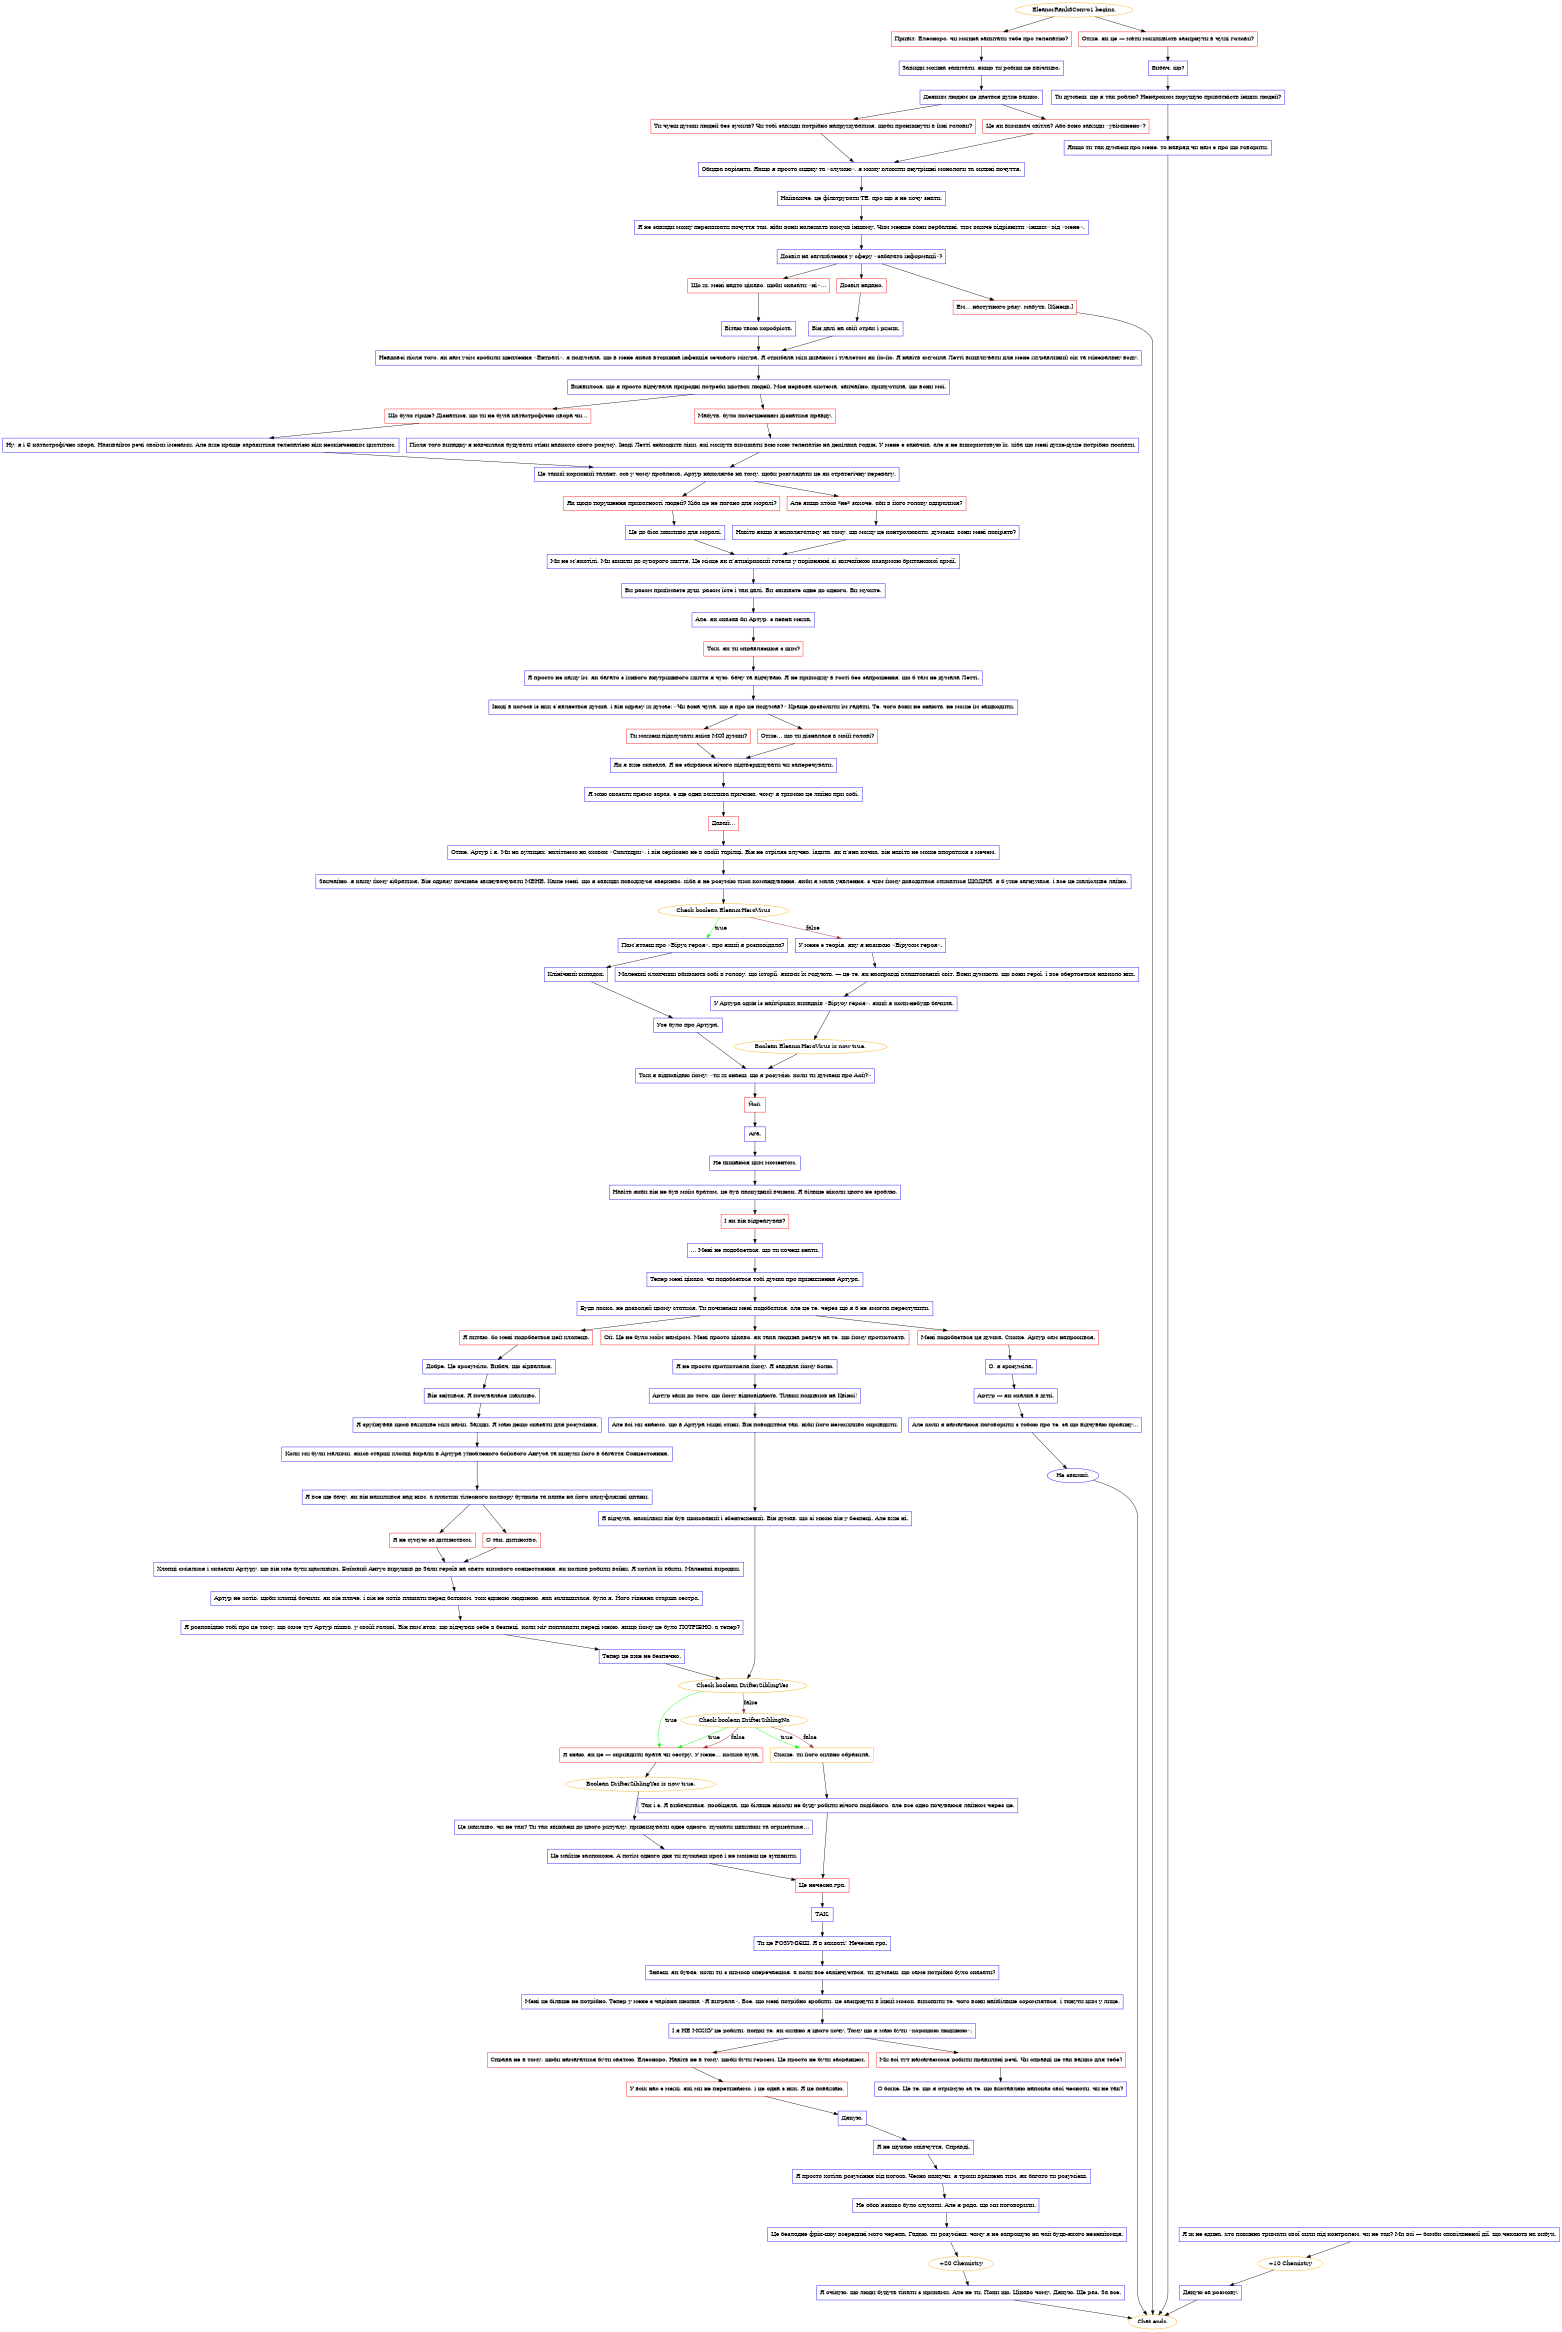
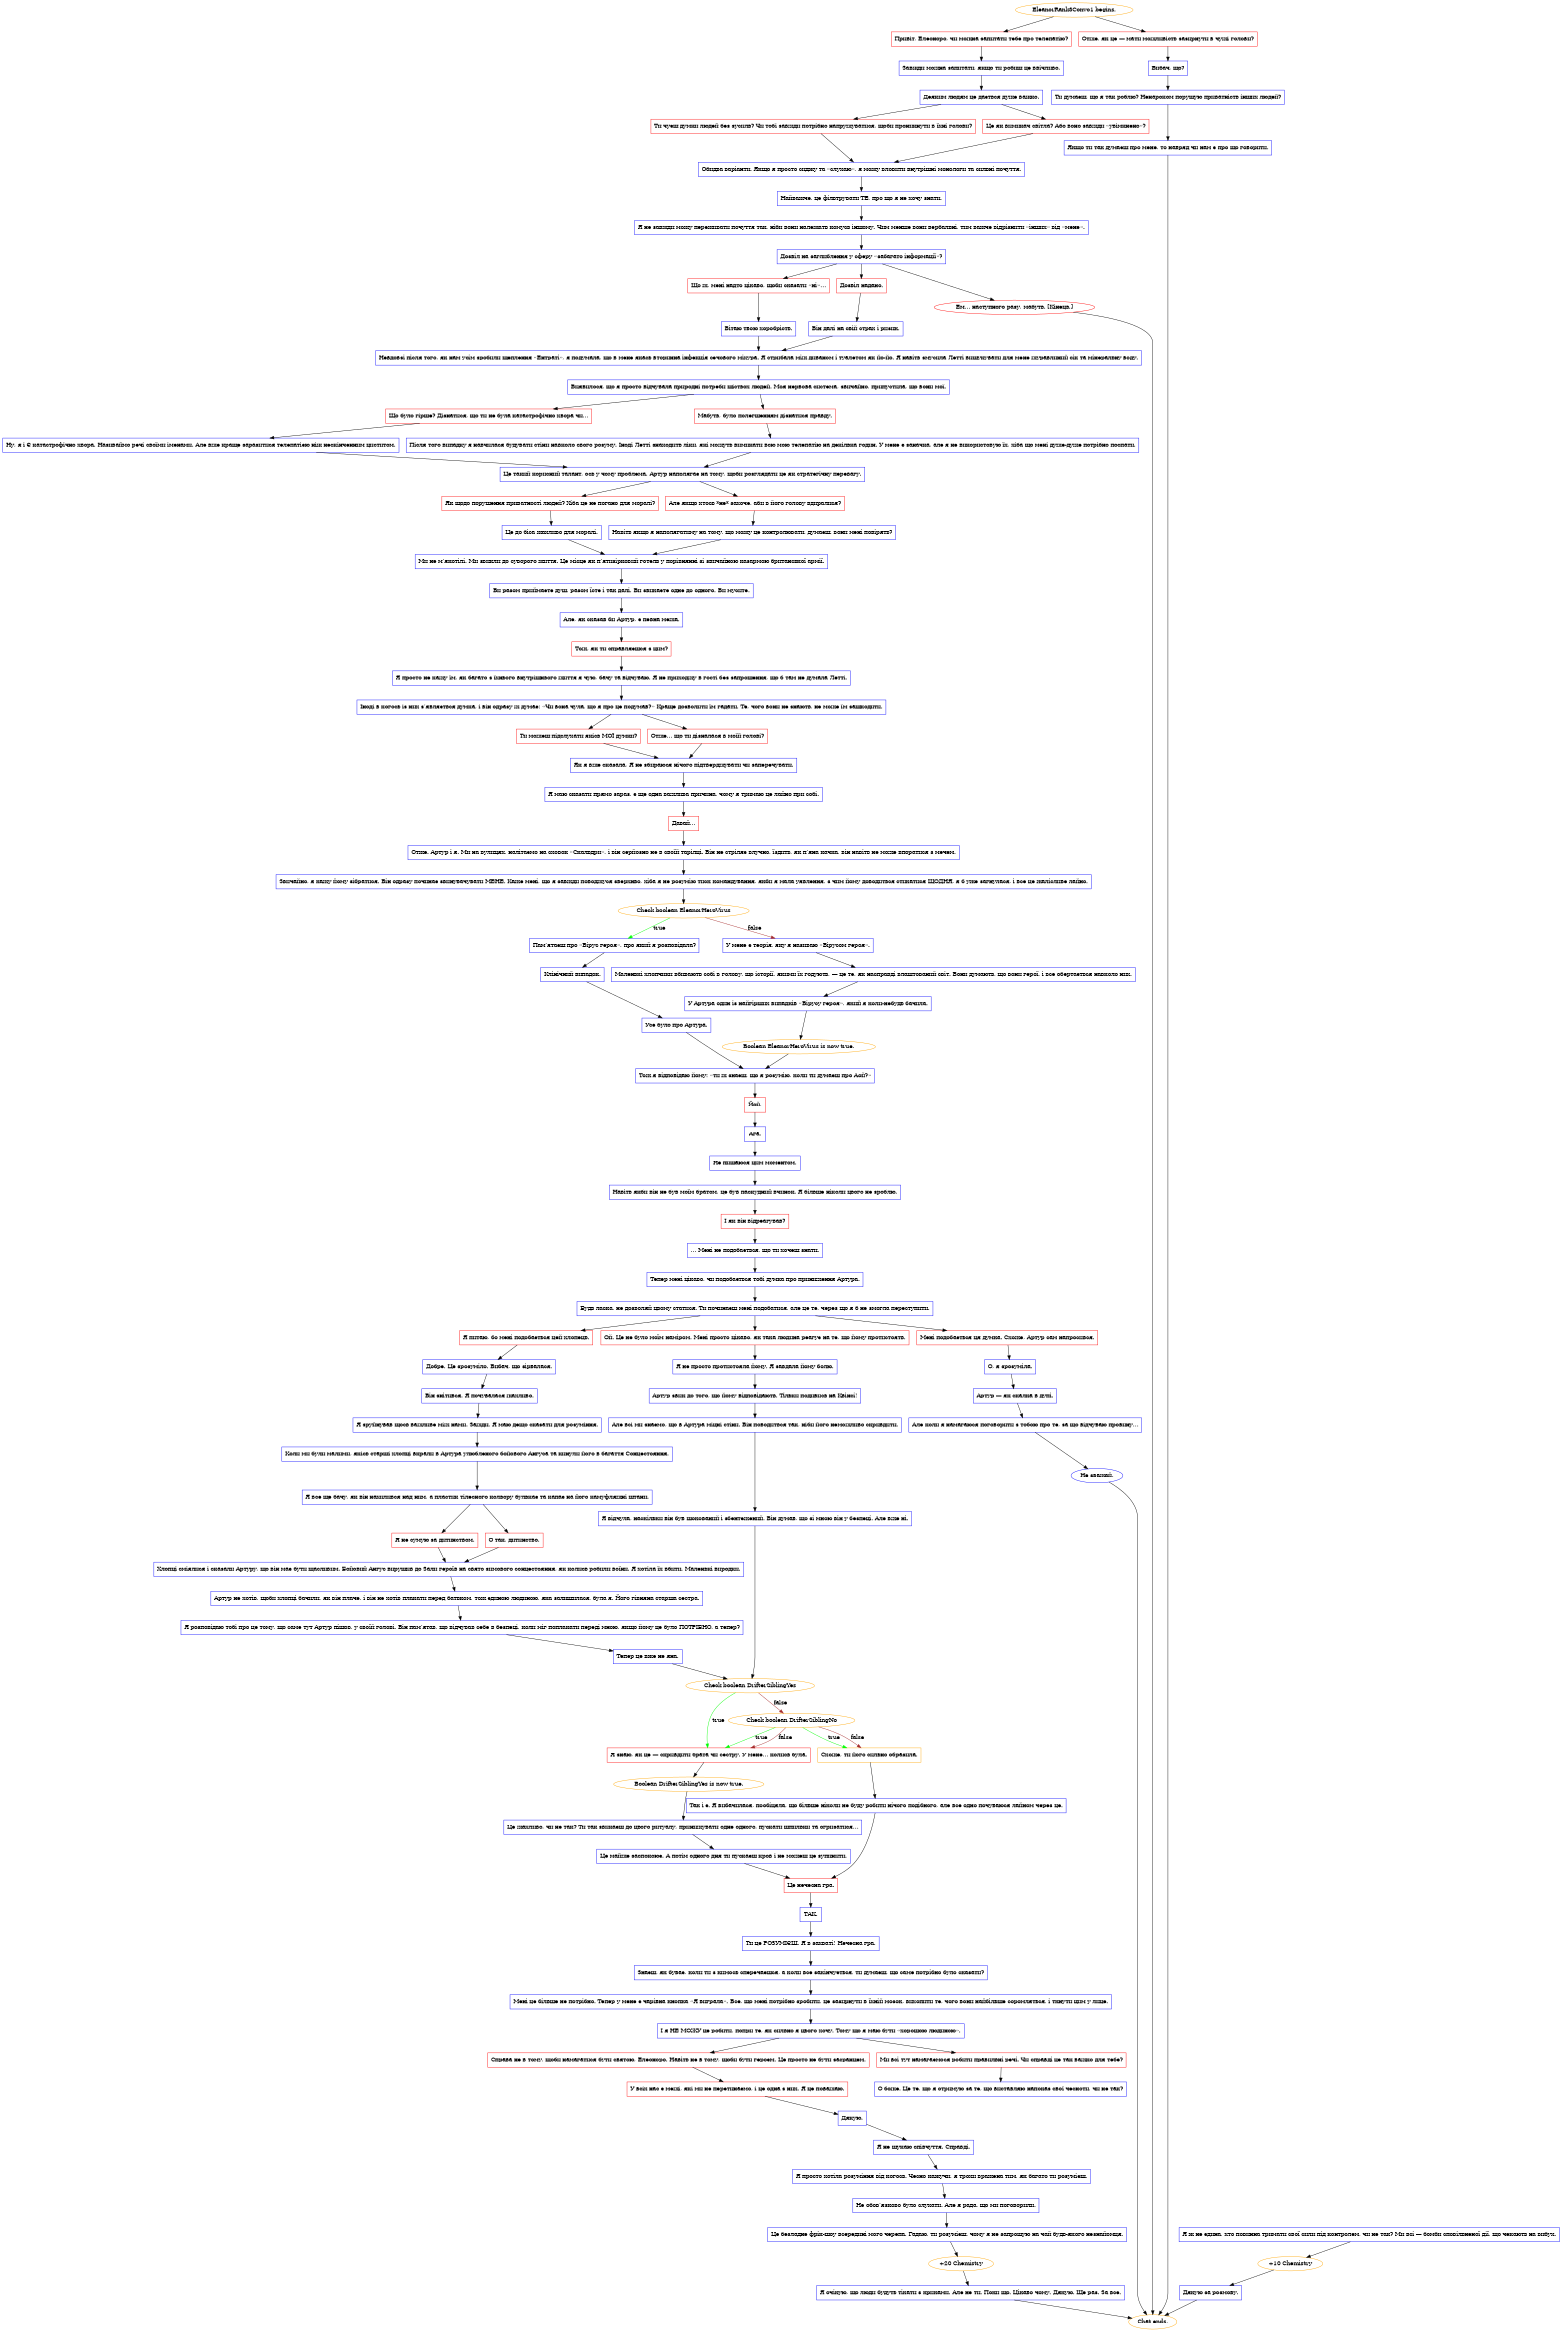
node "Ем… наступного разу, мабуть. [Кінець.]": shape box -> ellipse
node "Тепер це вже не безпечно.": label "Тепер це вже не безпечно." -> "Тепер це вже не яна."
